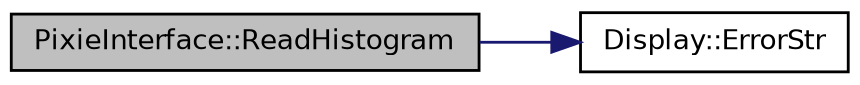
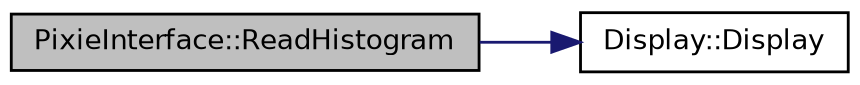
node "Display::ErrorStr": label "Display::ErrorStr" -> "Display::Display"
